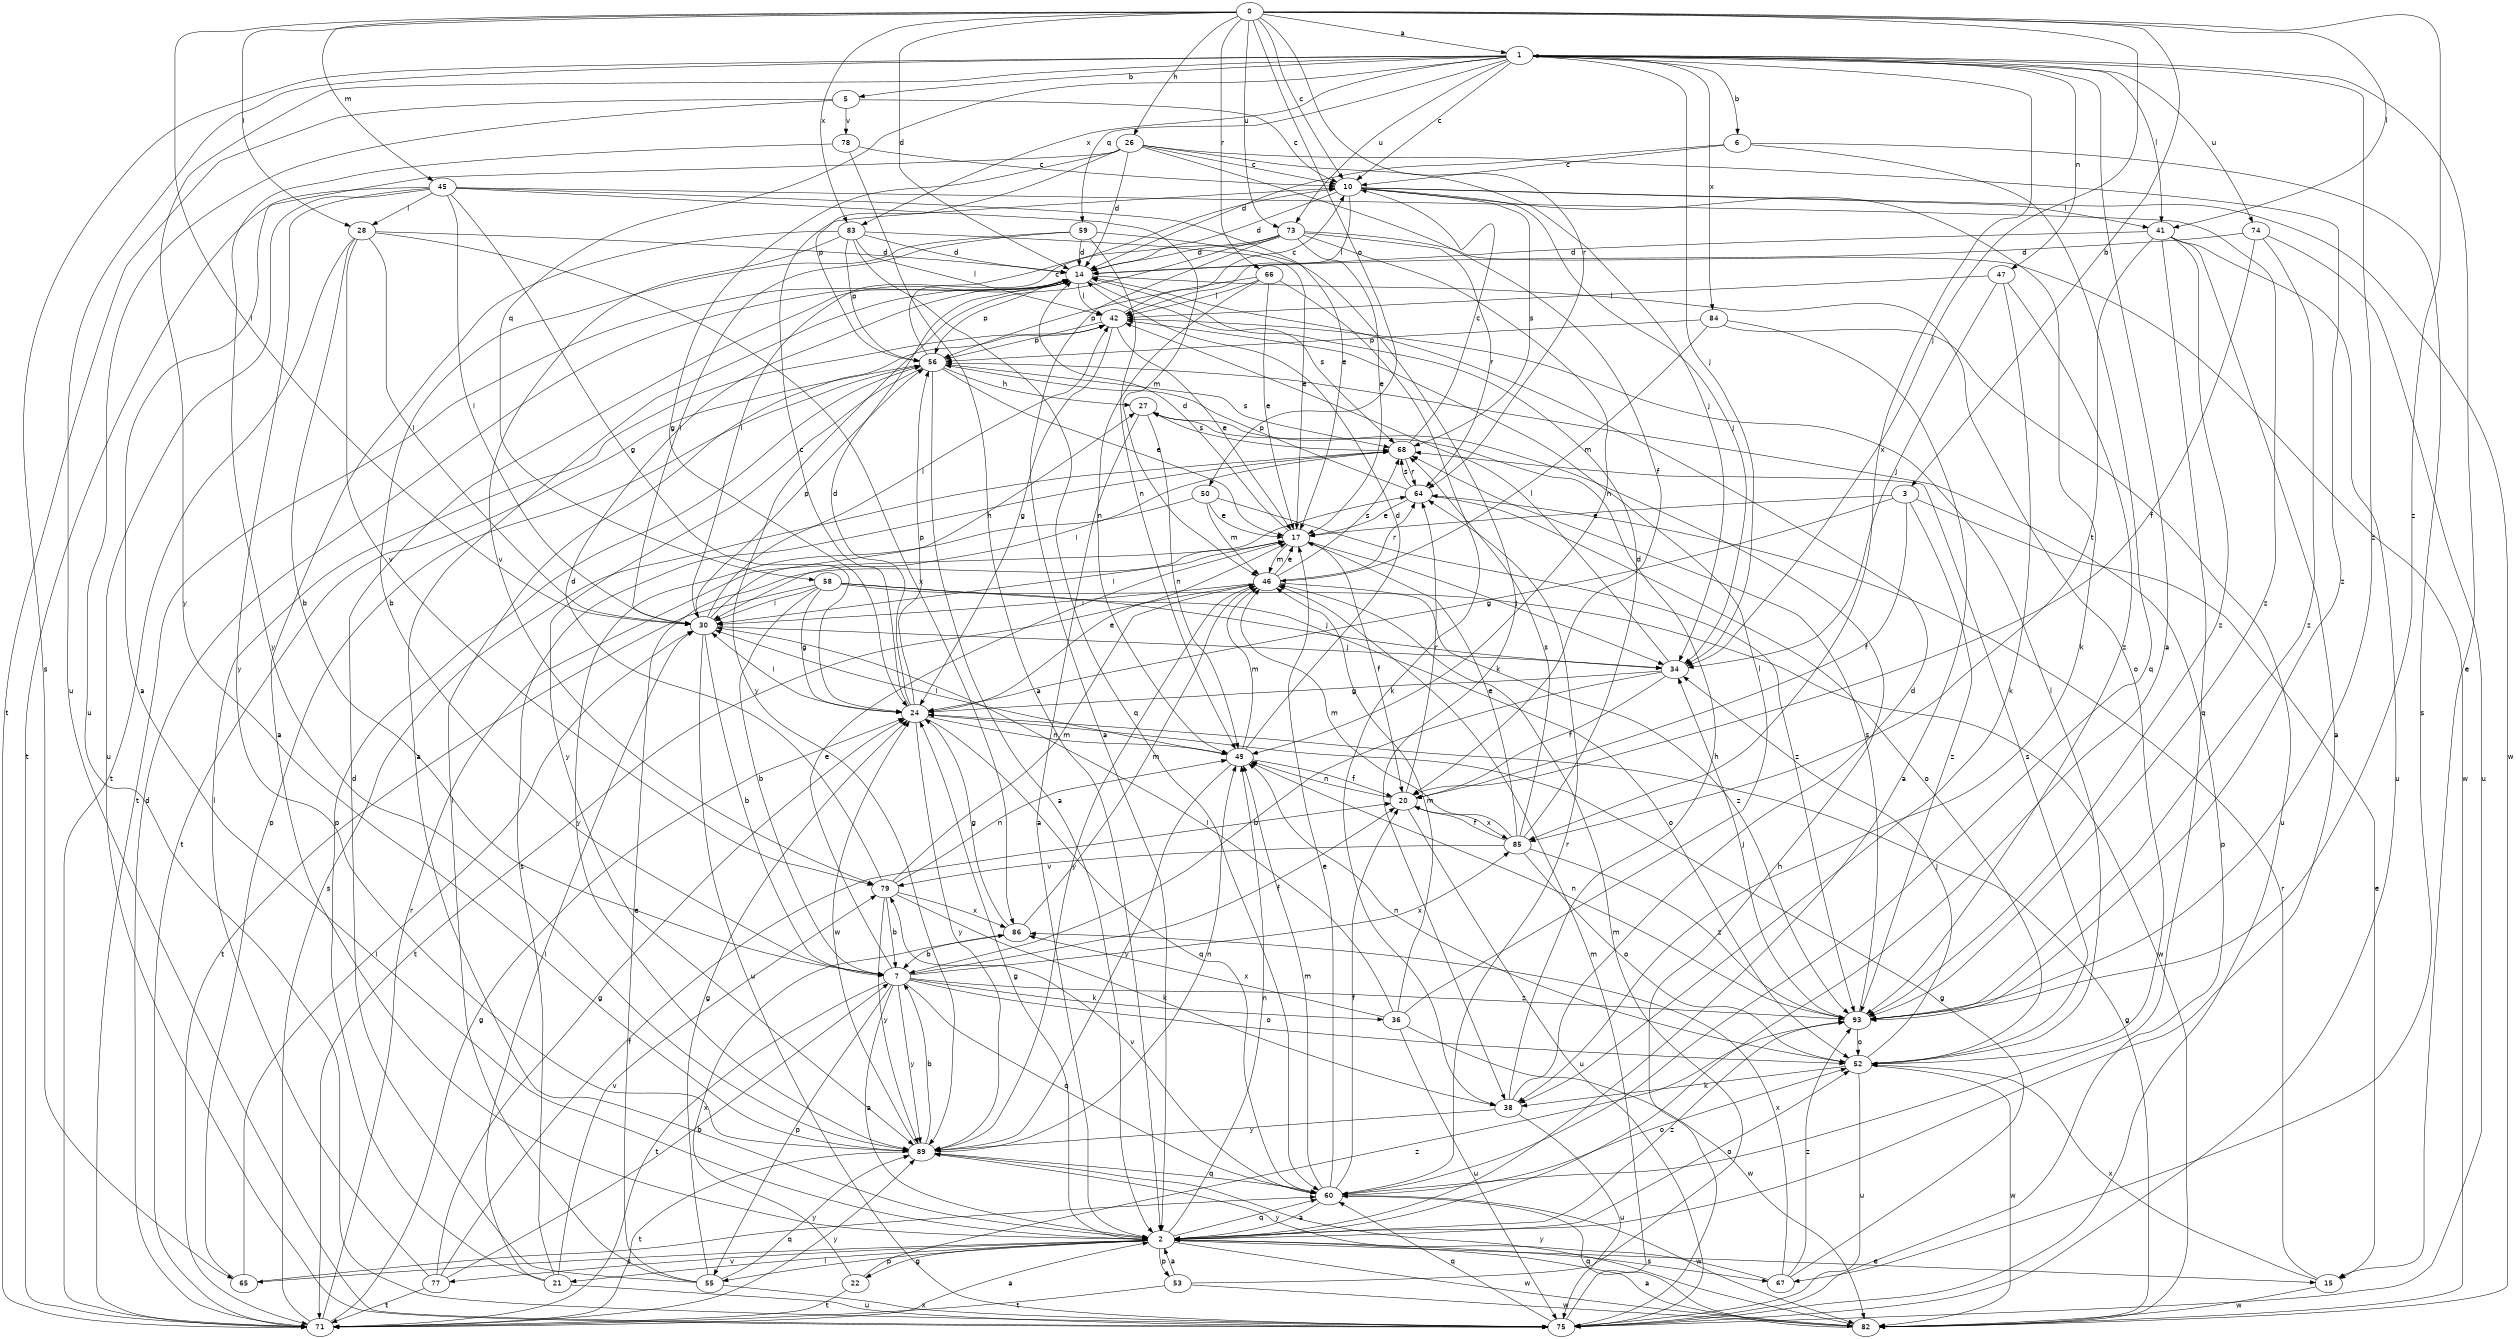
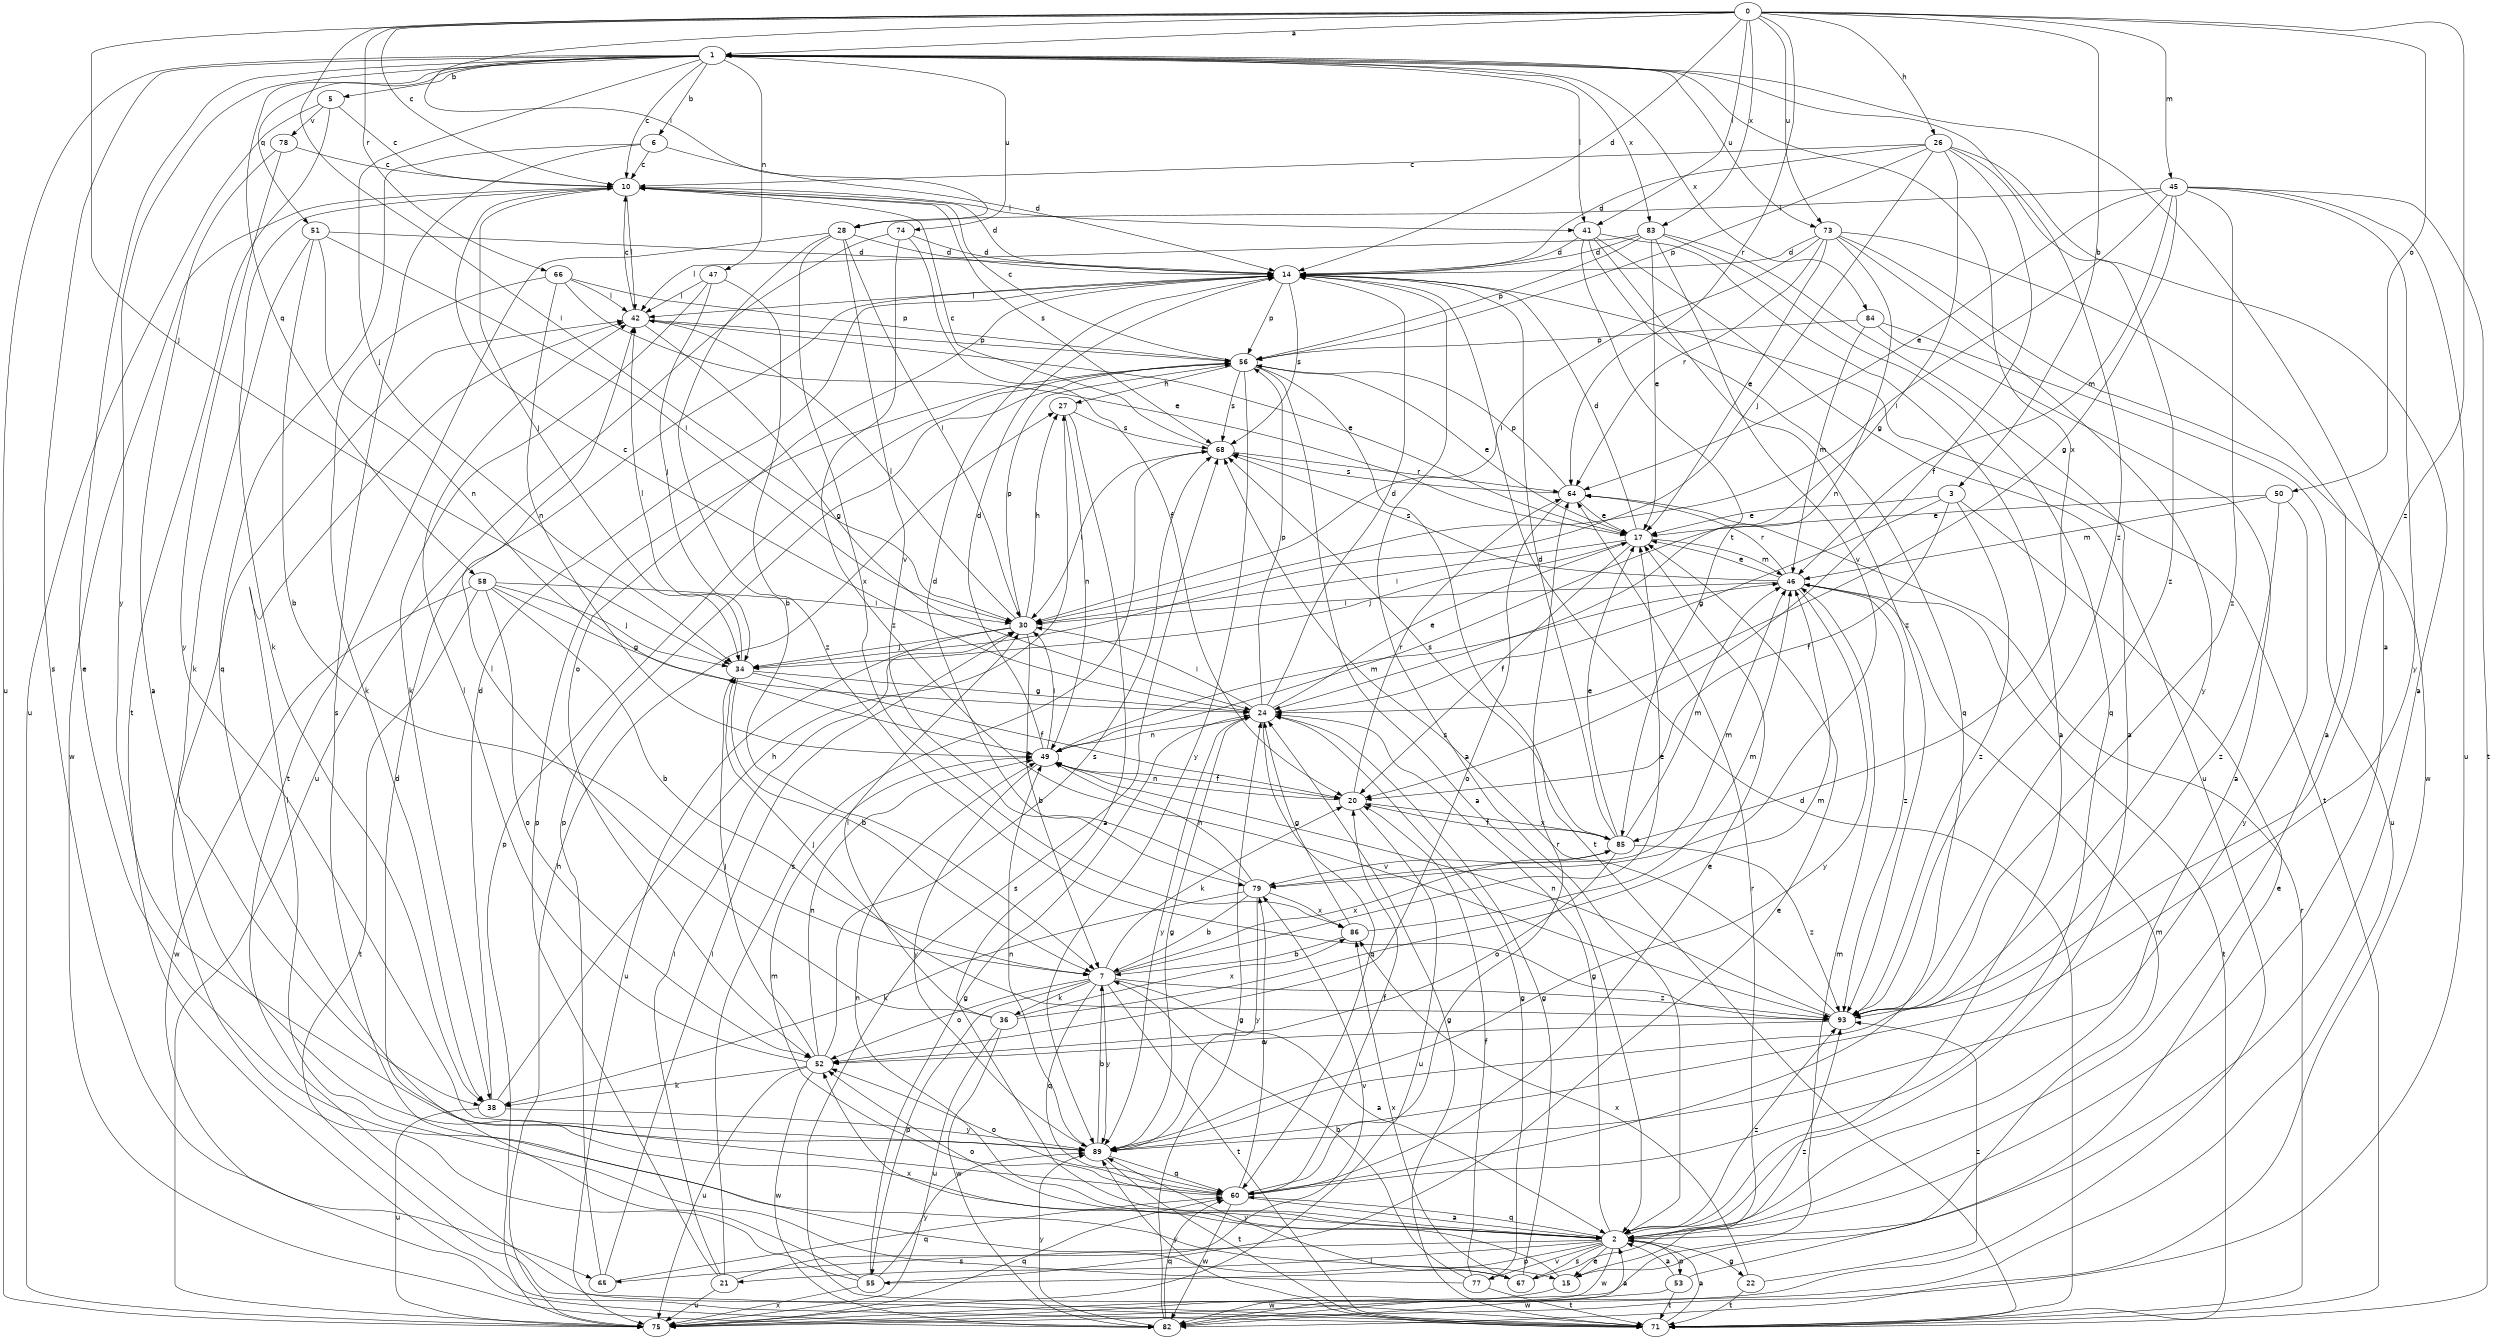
edge "45" -> "17": now "45" -> "64"
node "59": label "59" -> "51"
edge "7" -> "20": label "f" -> "k"
edge "89" -> "24": label "w" -> "g"
